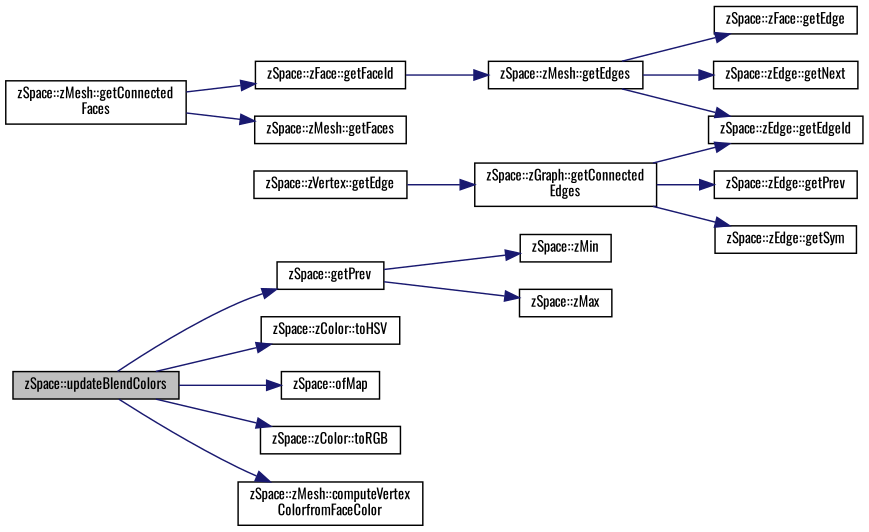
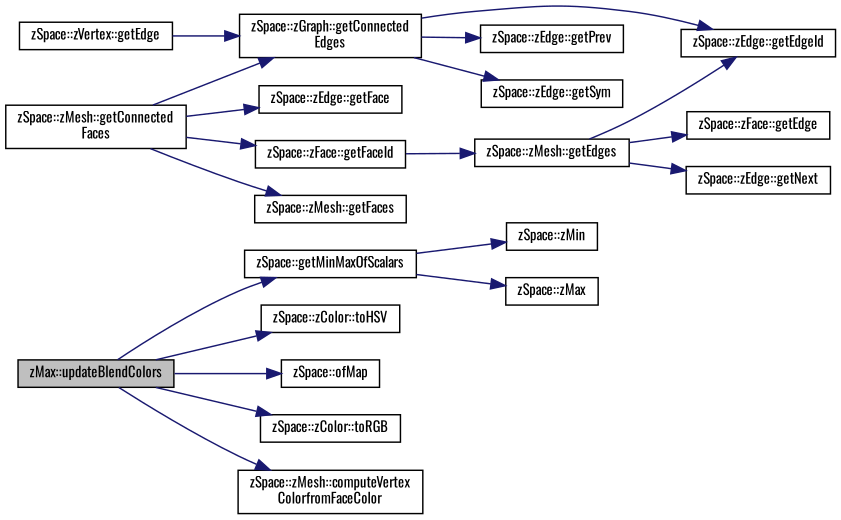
edge "zSpace::zMesh::getConnected Faces" -> "zSpace::zGraph::getConnected Edges": added
node "zSpace::zEdge::getFace": added
node "zSpace::getPrev": label "zSpace::getPrev" -> "zSpace::getMinMaxOfScalars"
node "zSpace::updateBlendColors": label "zSpace::updateBlendColors" -> "zMax::updateBlendColors"
